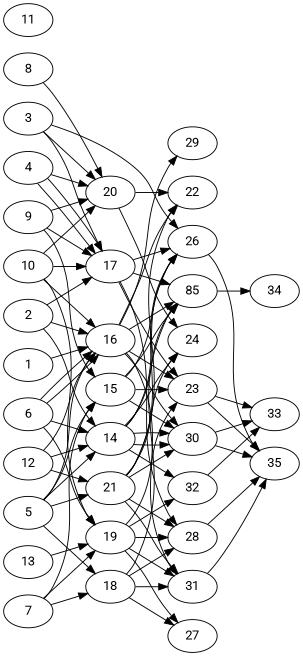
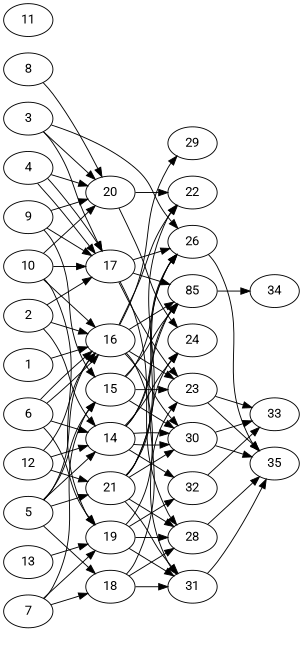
node "27": removed
